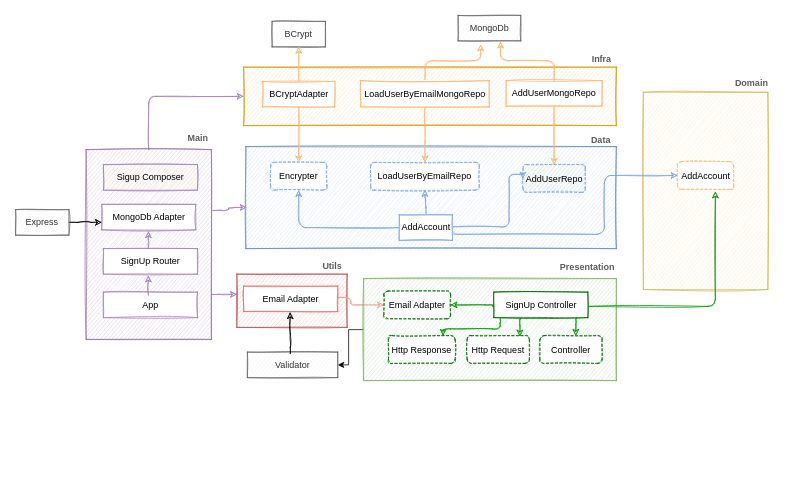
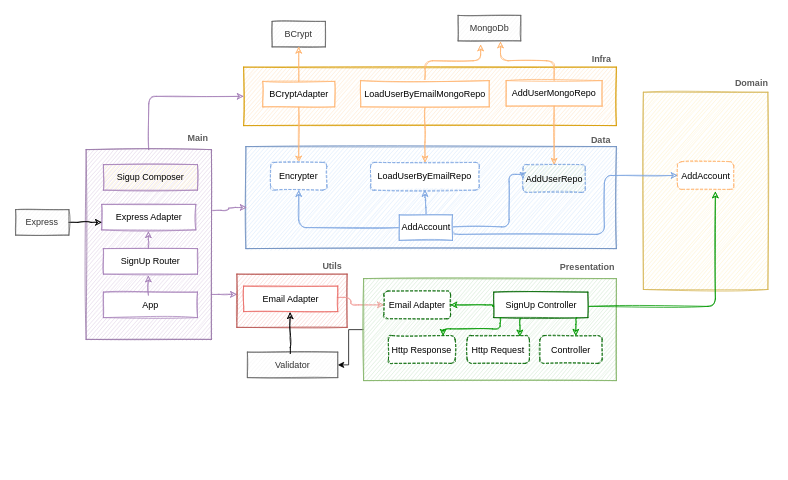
node "MongoDb Adapter": label "MongoDb Adapter" -> "Express Adapter"
